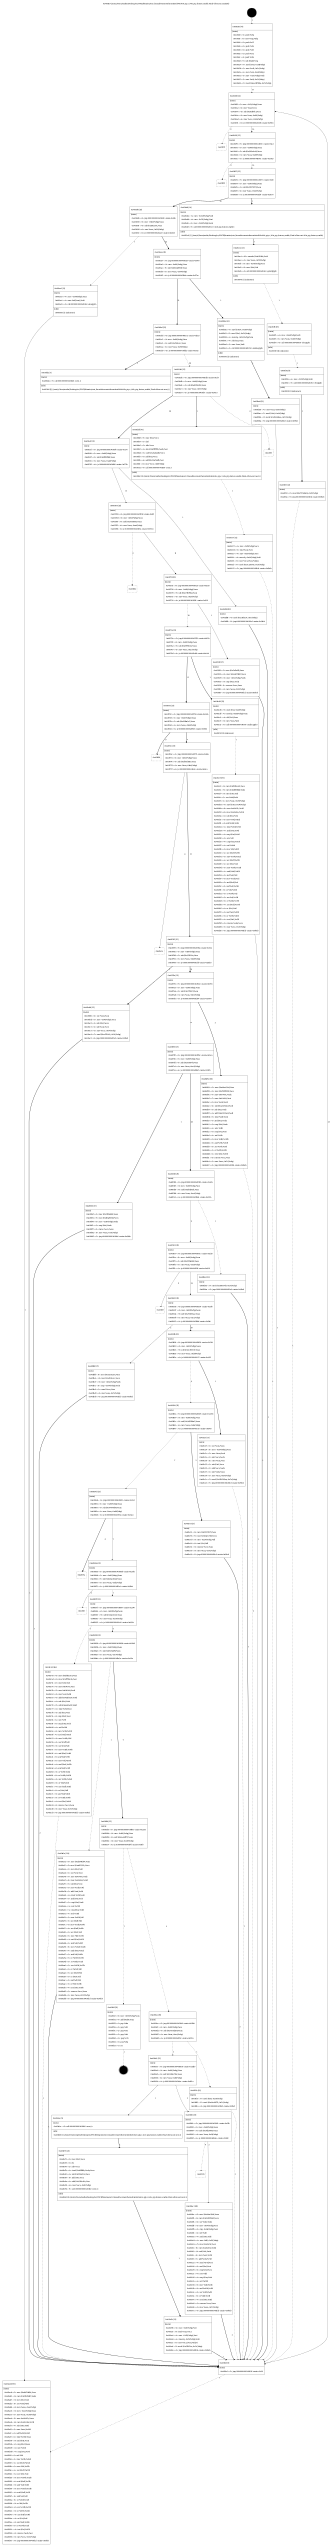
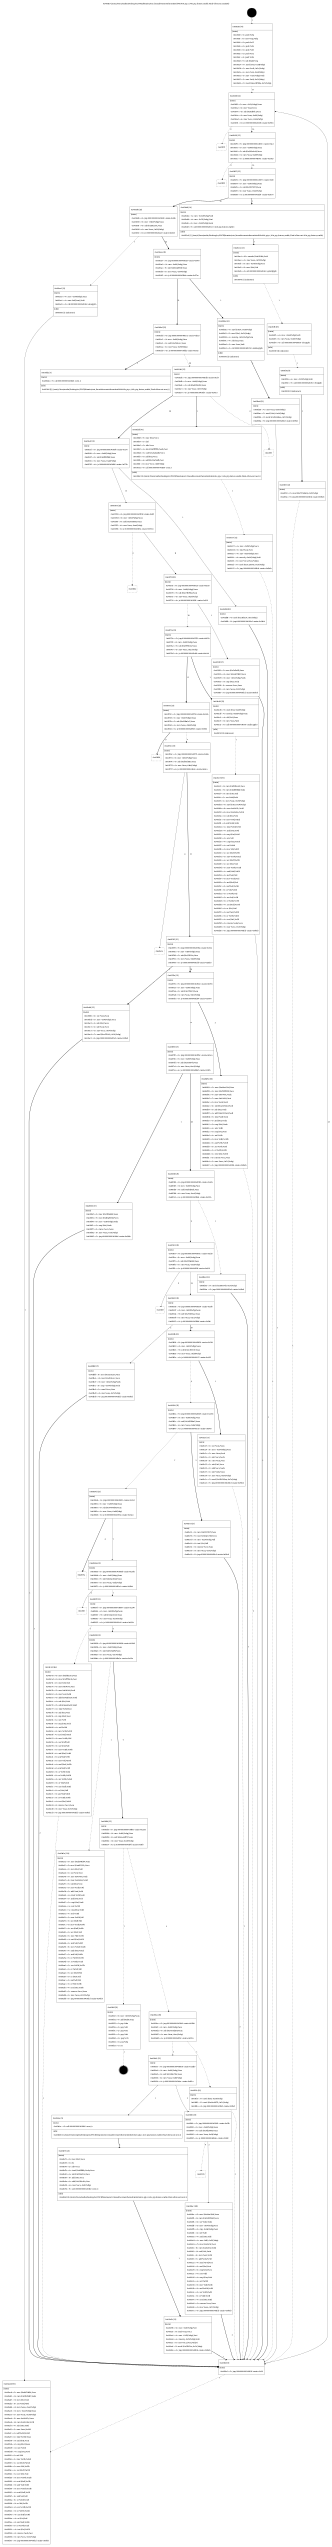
edge "0x401753 [25]" -> "0x40176c [25]": style bold -> dashed
edge "0x401a3a [134]" -> "0x401fcd [5]": removed, label "1"
